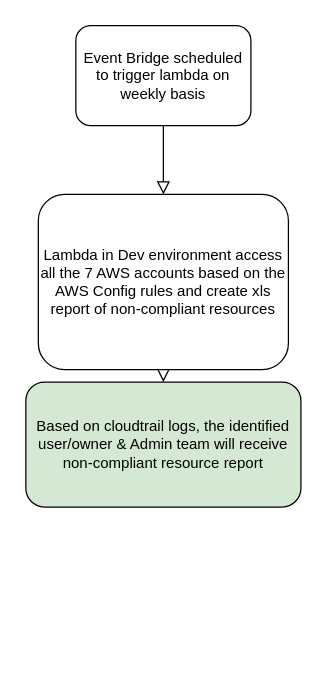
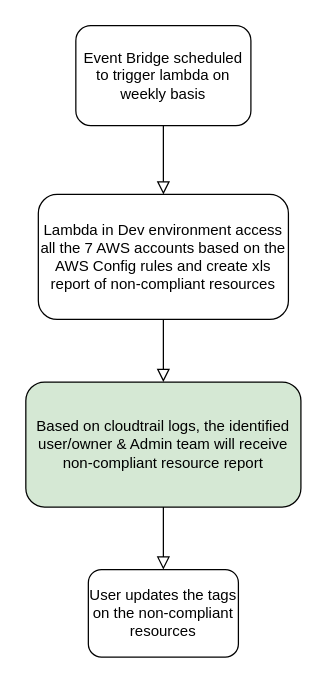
node "Lambda in Dev environment access all the 7 AWS accounts based on the AWS Config rules and create xls report of non-compliant resources": size 250x175 -> 250x125
edge "Based on cloudtrail logs, the identified user/owner & Admin team will receive non-compliant resource report" -> "User updates the tags on the non-compliant resources": added
node "User updates the tags on the non-compliant resources": added
